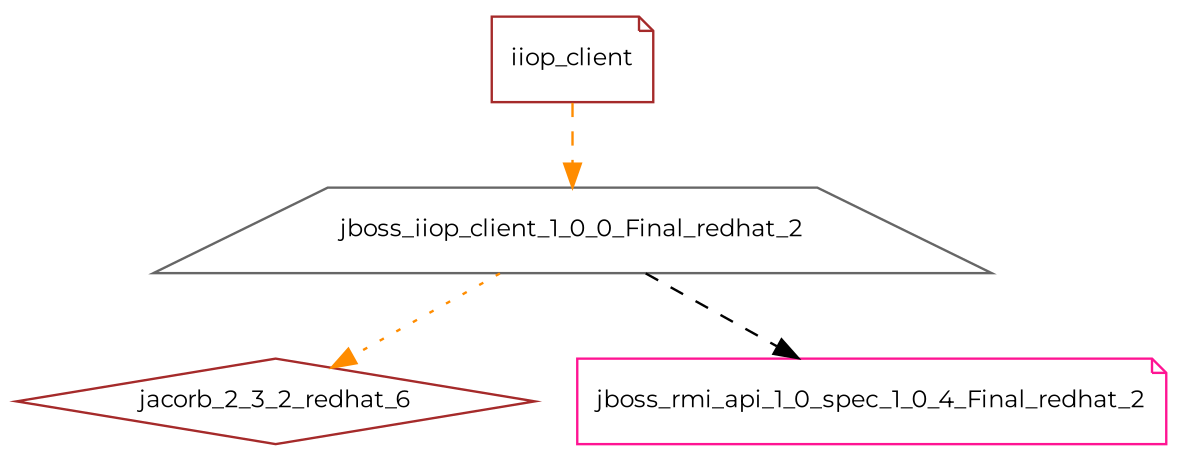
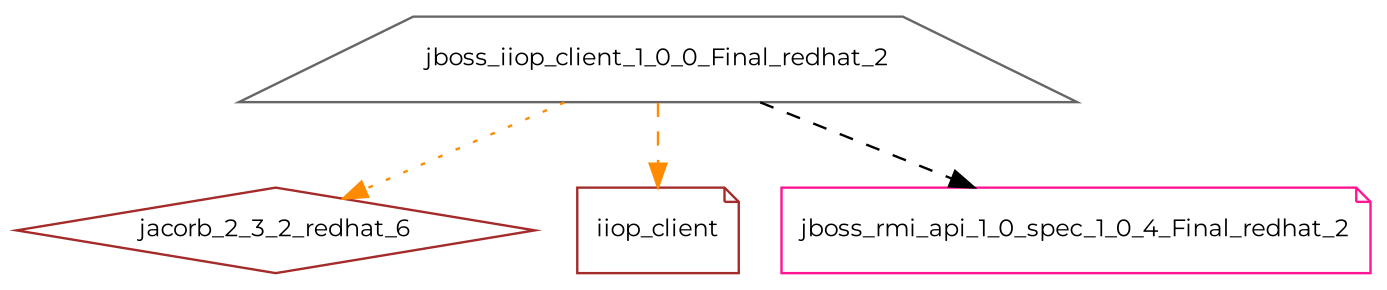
edge "iiop_client" -> "jboss_iiop_client_1_0_0_Final_redhat_2": reversed
